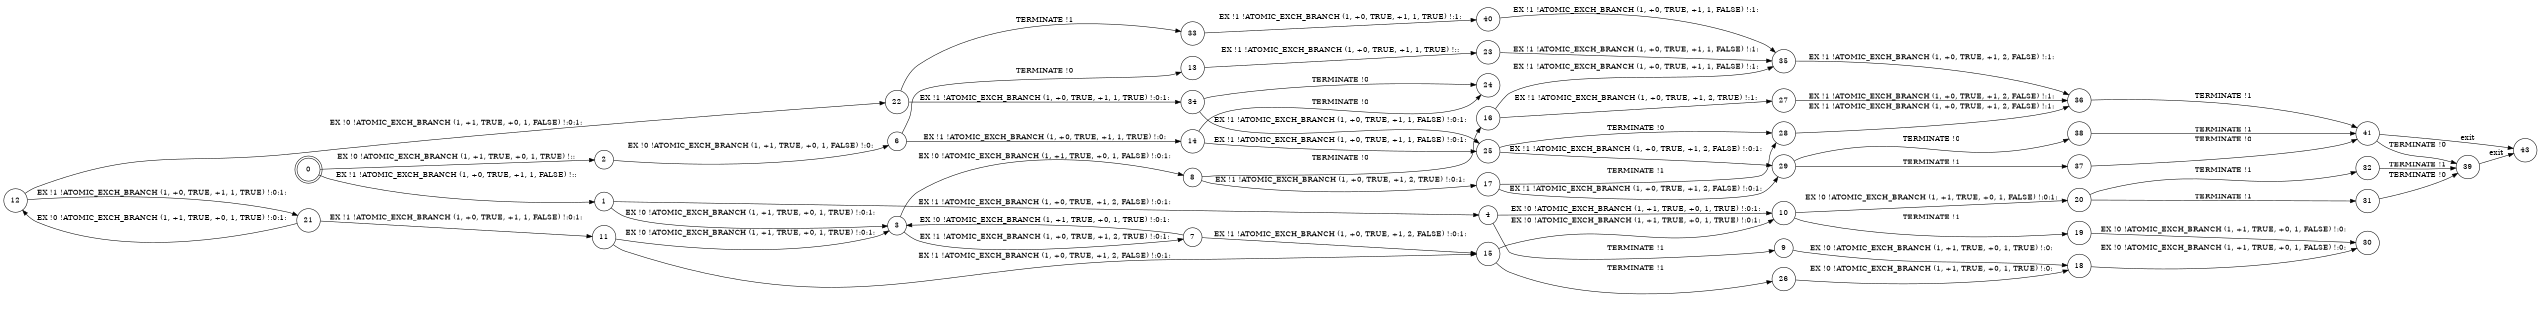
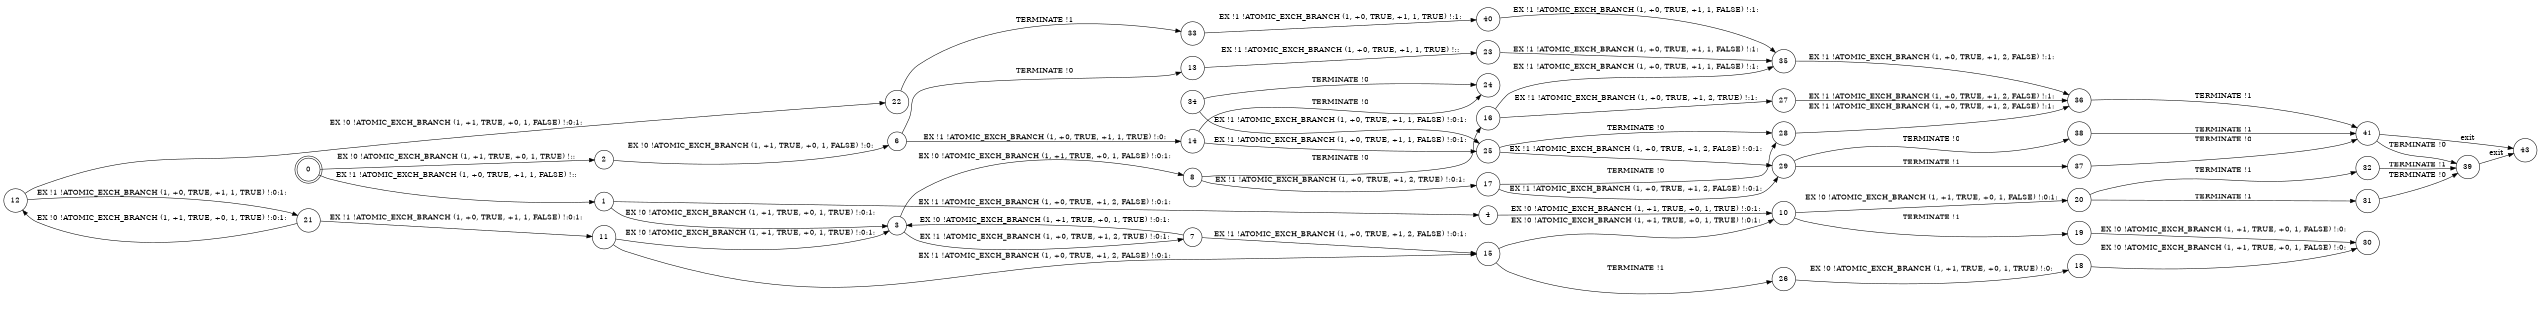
edge "22" -> "34": removed, label "EX !1 !ATOMIC_EXCH_BRANCH (1, +0, TRUE, +1, 1, TRUE) !:0:1:"
edge "17" -> "28": label "TERMINATE !1" -> "TERMINATE !0"
node "9": removed
